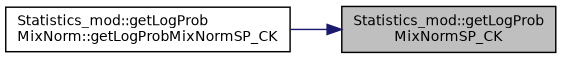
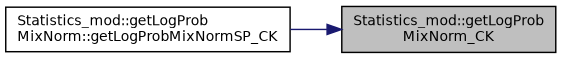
node "Statistics_mod::getLogProb MixNormSP_CK": label "Statistics_mod::getLogProb MixNormSP_CK" -> "Statistics_mod::getLogProb MixNorm_CK"
